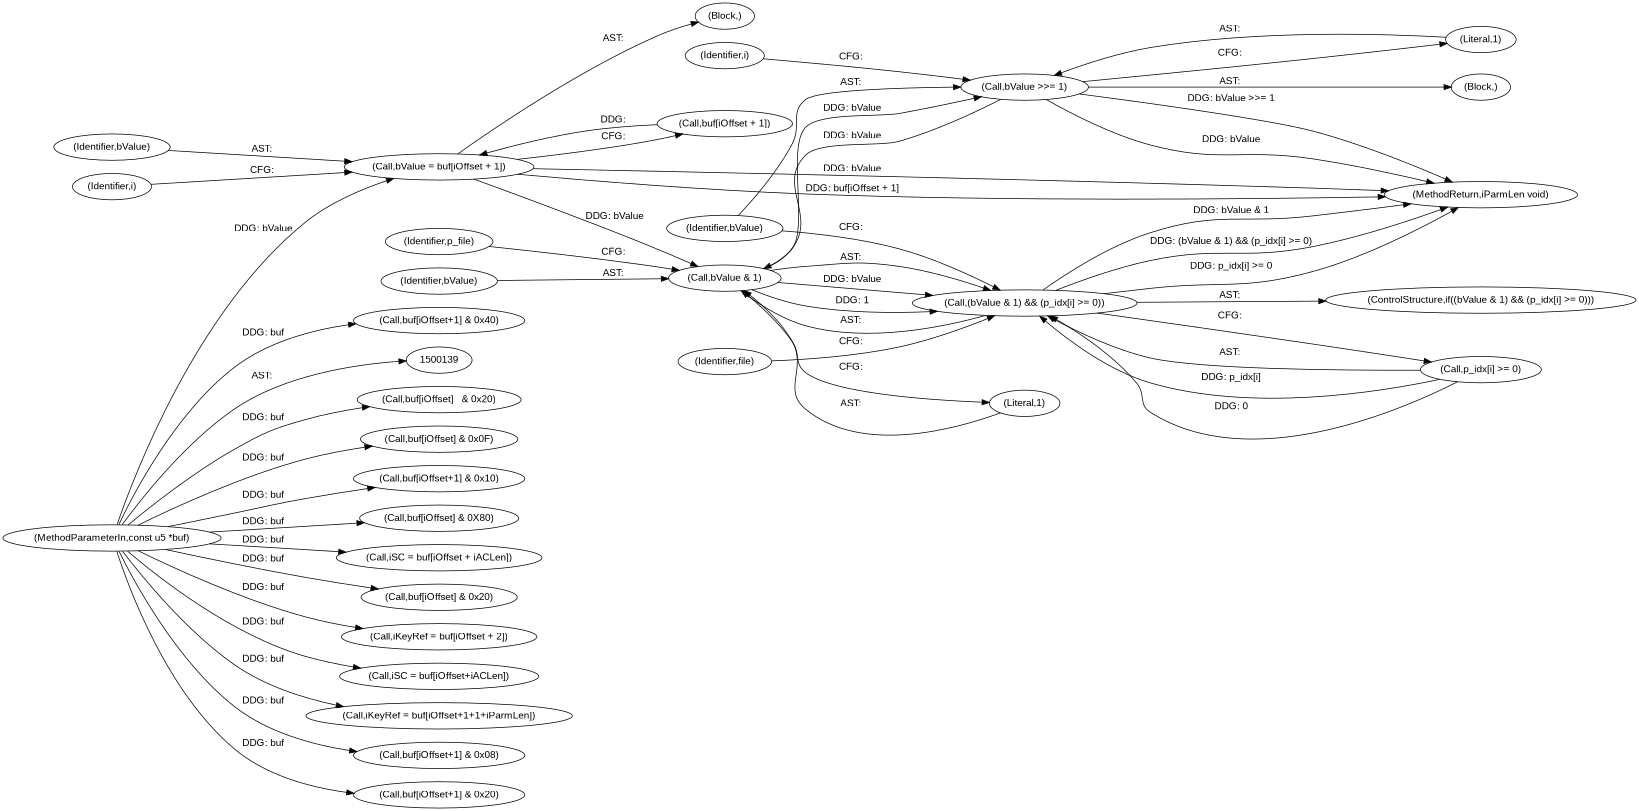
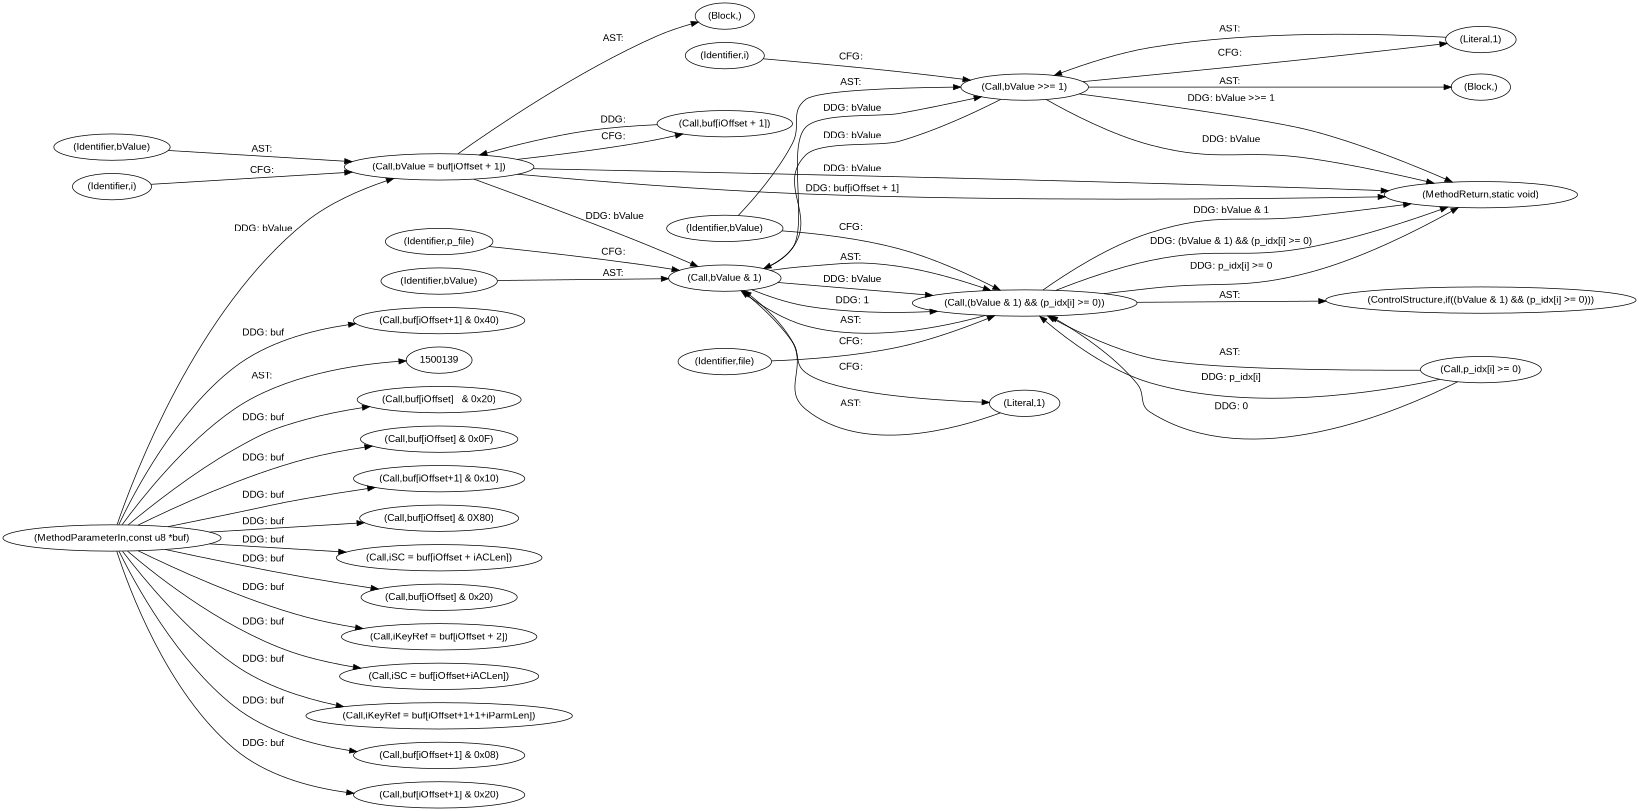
node "(MethodReturn,iParmLen void)": label "(MethodReturn,iParmLen void)" -> "(MethodReturn,static void)"
edge "(Call,(bValue & 1) && (p_idx[i] >= 0))" -> "(Call,p_idx[i] >= 0)": removed, label "CFG:"
node "(MethodParameterIn,const u5 *buf)": label "(MethodParameterIn,const u5 *buf)" -> "(MethodParameterIn,const u8 *buf)"
